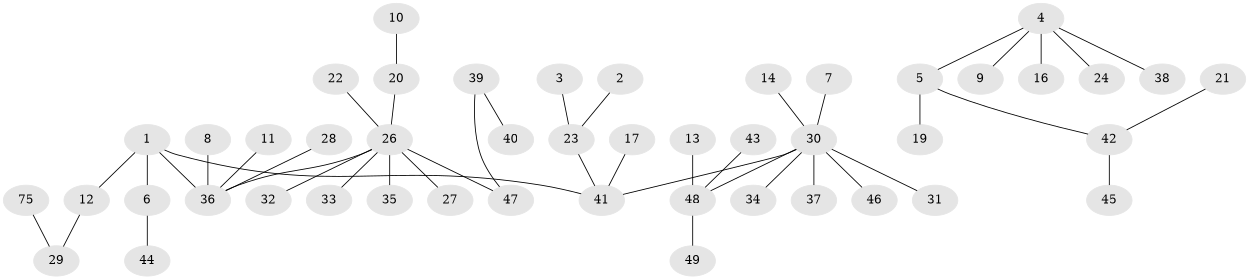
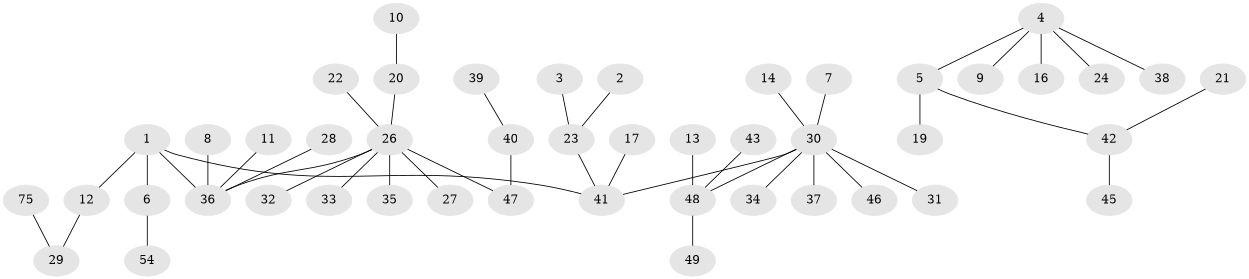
edge "39" -- "47": now "40" -- "47"
node "44": label "44" -> "54"
